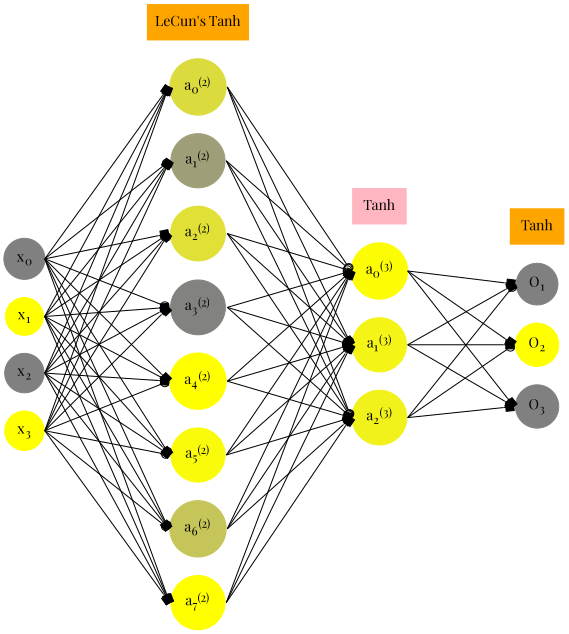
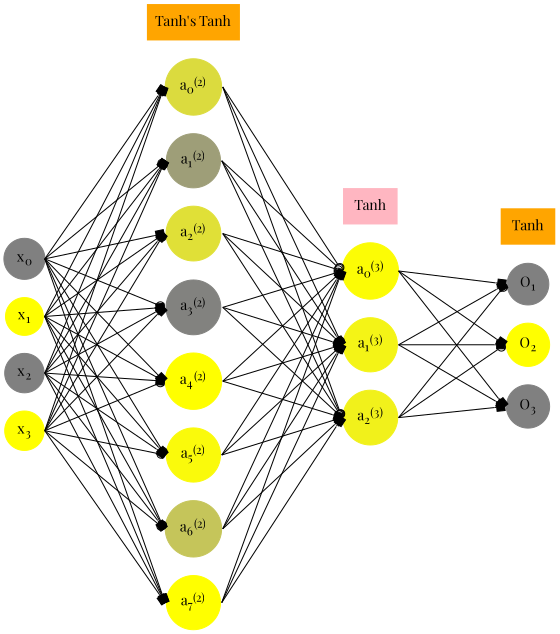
node "LeCun's Tanh": label "LeCun's Tanh" -> "Tanh's Tanh"
